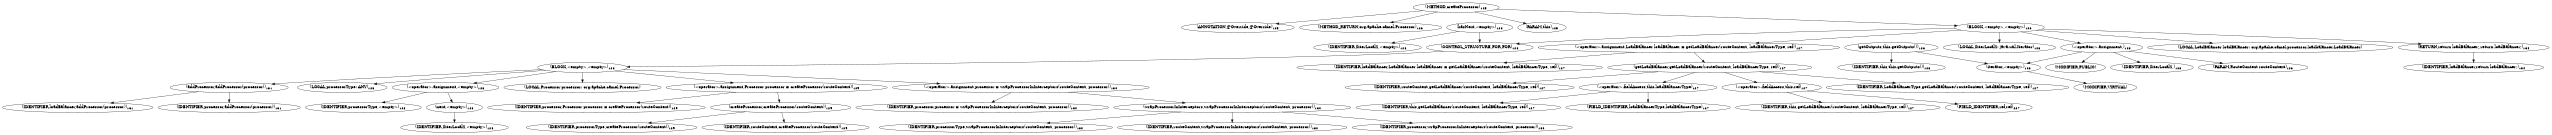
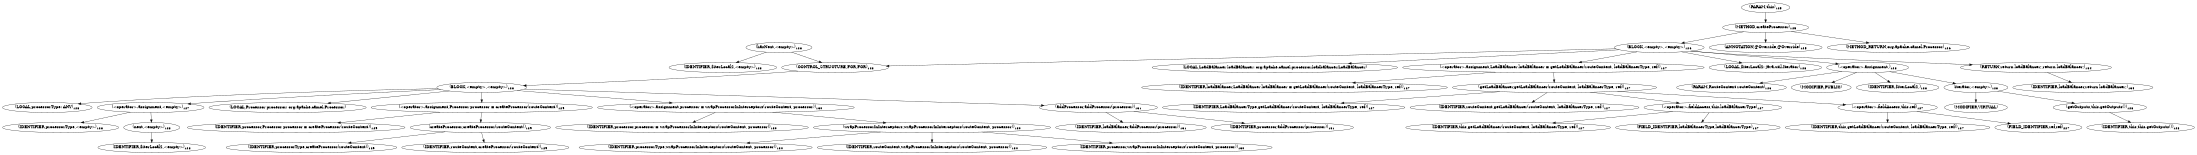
edge "(METHOD,createProcessor)" -> "(PARAM,this)": reversed
edge "(getOutputs,this.getOutputs())" -> "(iterator,<empty>)": reversed
node "(<operator>.assignment,<empty>)": text "128" -> "127"
